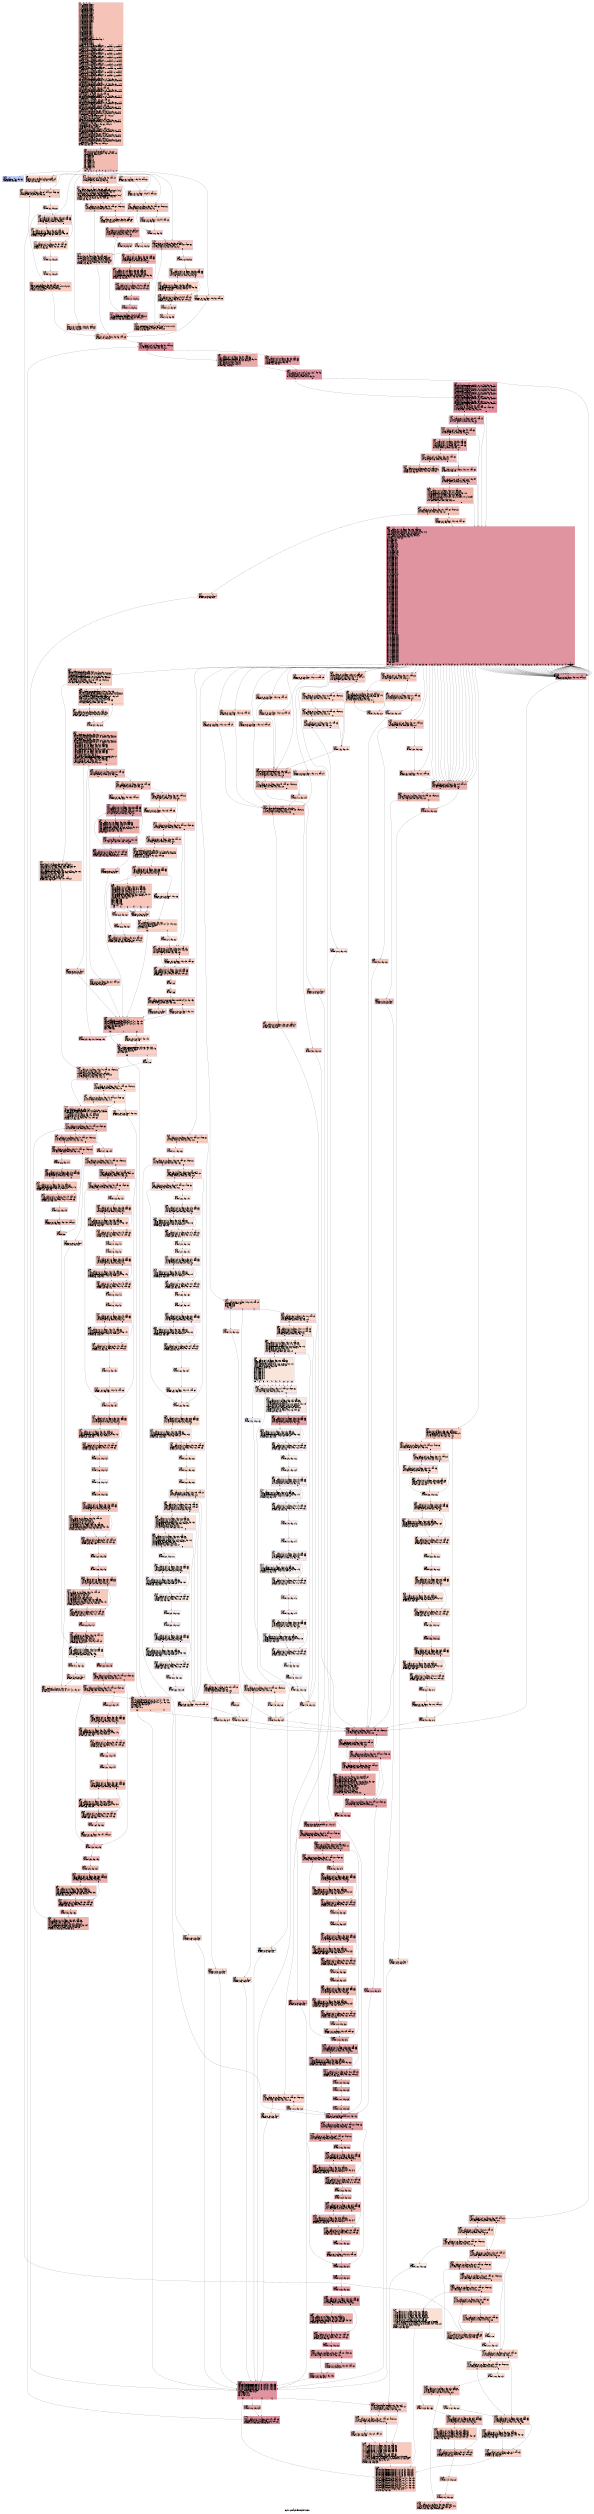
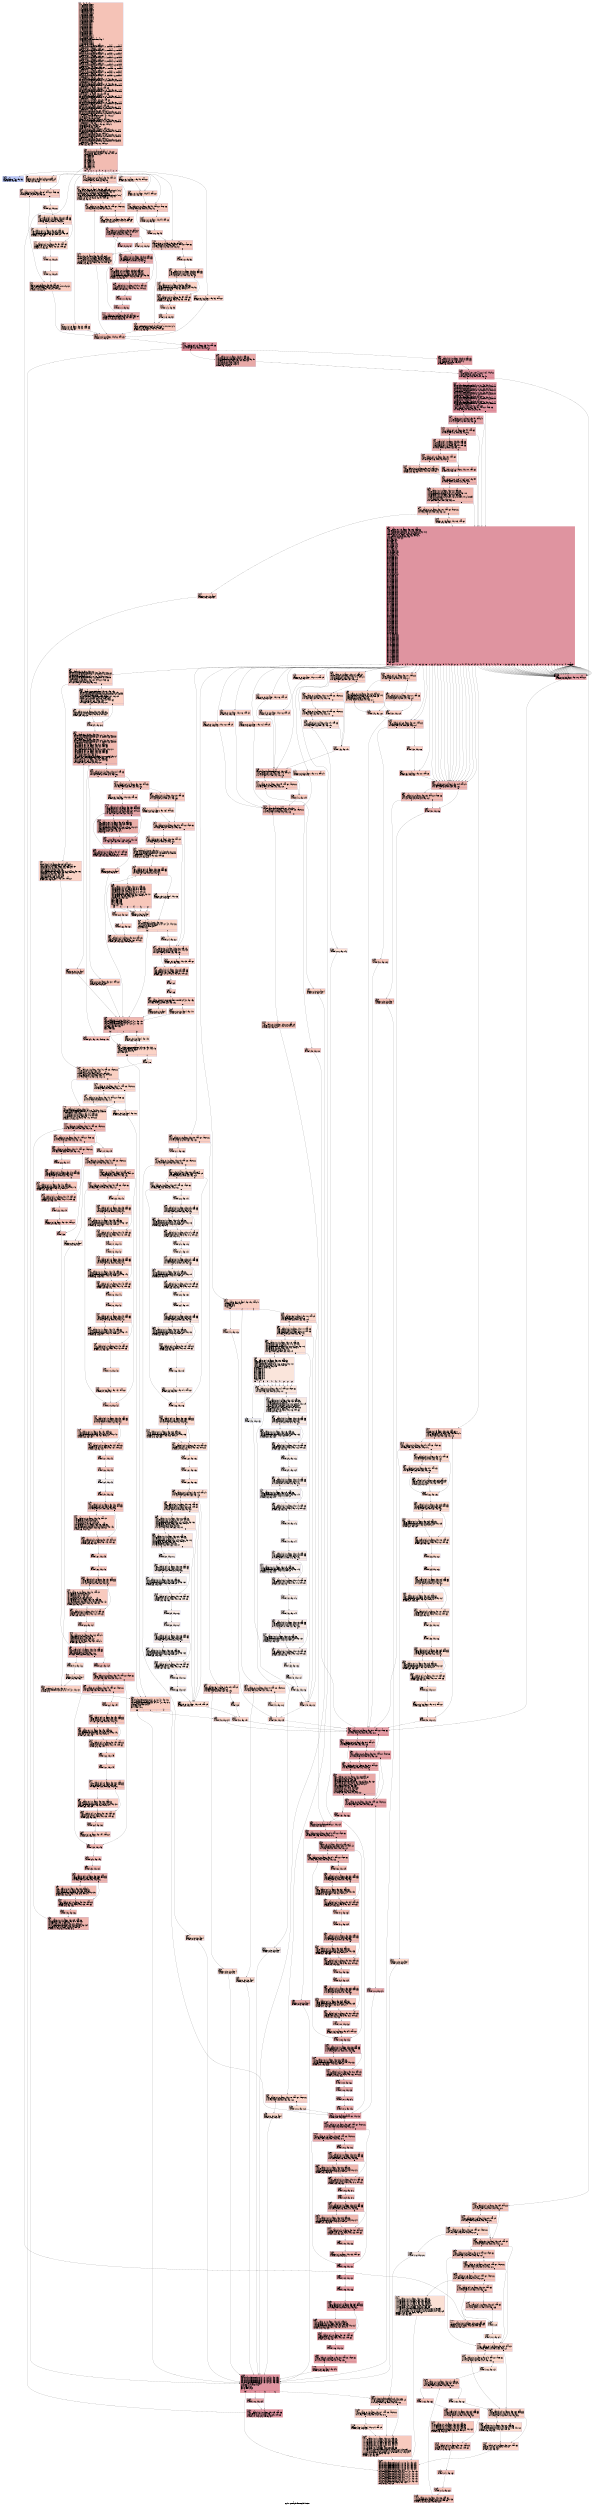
node "%384:": fillcolor #c32e3170 -> #efcebd70
node "%551:": fillcolor #c32e3170 -> #f7a88970
node "%850:": fillcolor #f3c7b170 -> #d8564670
node "%1071:": removed
